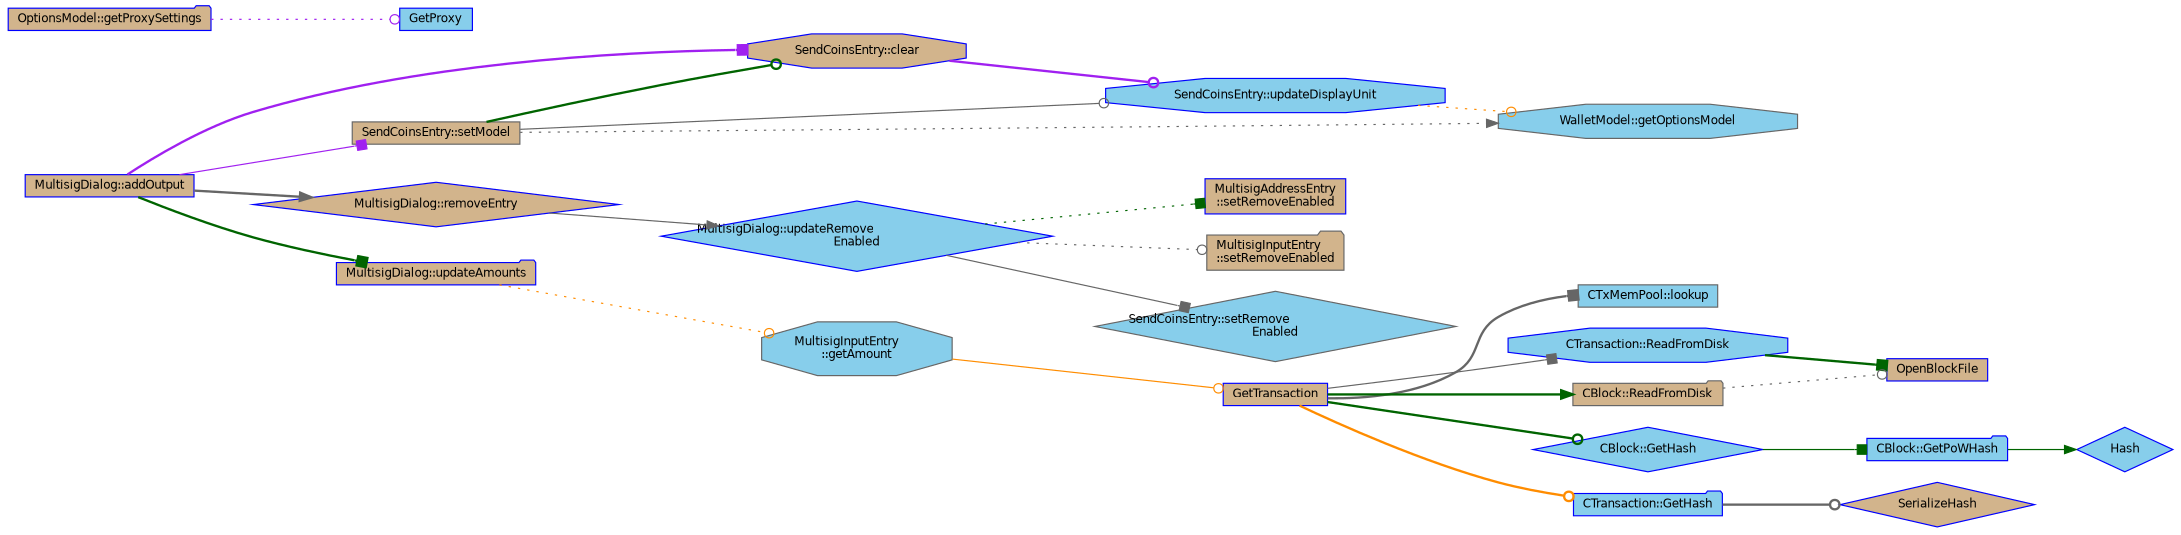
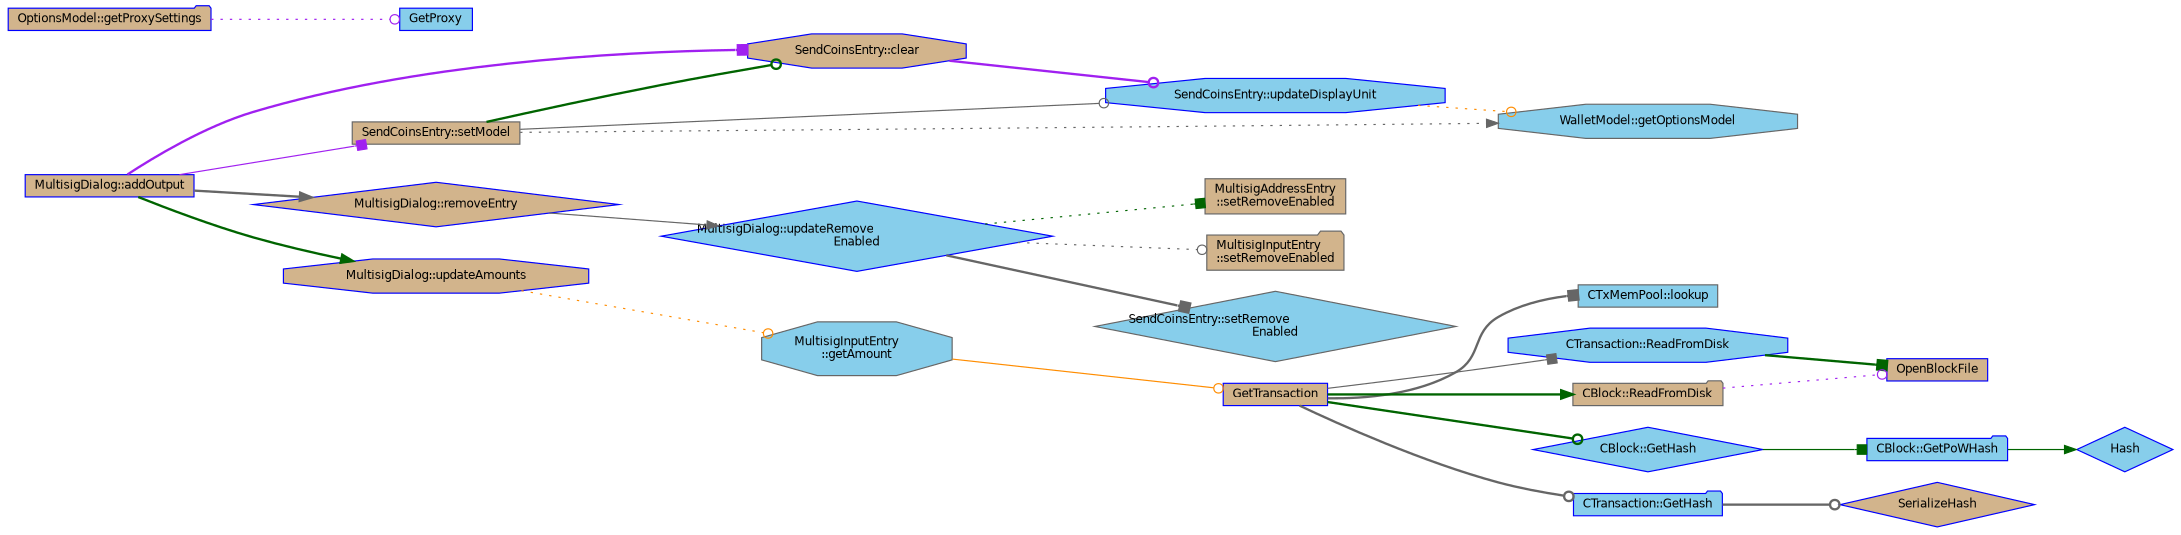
node "MultisigAddressEntry ::setRemoveEnabled": color blue -> gray40
edge "MultisigDialog::addOutput" -> "MultisigDialog::updateAmounts": arrowhead box -> normal
node "MultisigDialog::updateAmounts": shape folder -> octagon
edge "MultisigDialog::updateRemove Enabled" -> "SendCoinsEntry::setRemove Enabled": style solid -> bold
edge "CBlock::ReadFromDisk" -> "OpenBlockFile": color gray40 -> purple
edge "GetTransaction" -> "CTransaction::GetHash": color darkorange -> gray40
